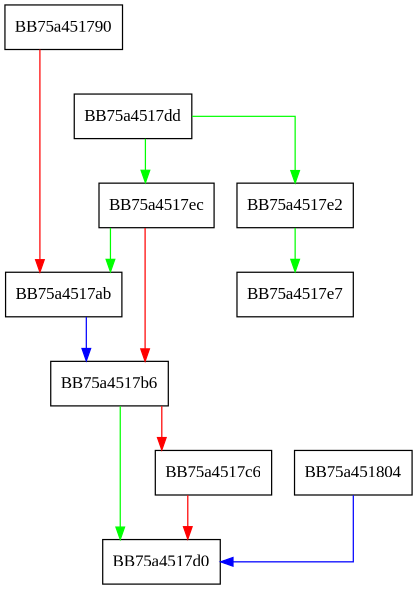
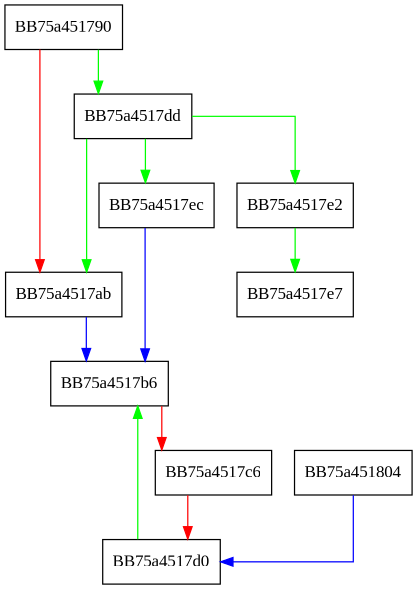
edge "BB75a451790" -> "BB75a4517dd": added
edge "BB75a4517ec" -> "BB75a4517ab": now "BB75a4517dd" -> "BB75a4517ab"
edge "BB75a4517ec" -> "BB75a4517b6": color red -> blue
edge "BB75a4517b6" -> "BB75a4517d0": reversed
